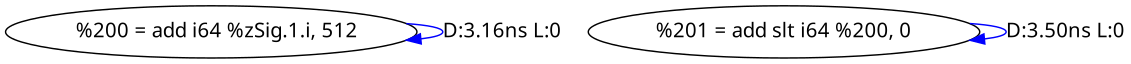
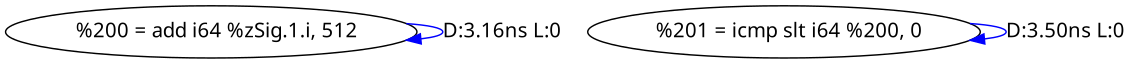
node "%201 = add slt i64 %200, 0": label "%201 = add slt i64 %200, 0" -> "%201 = icmp slt i64 %200, 0"
